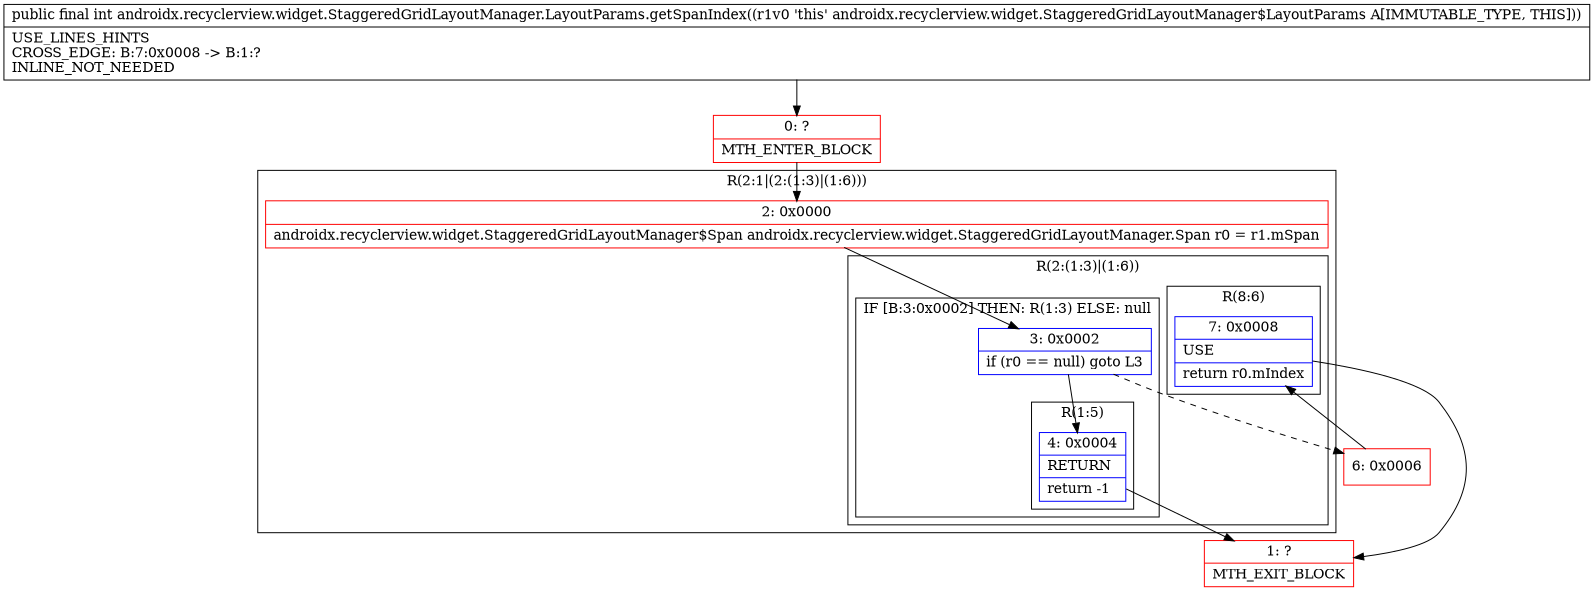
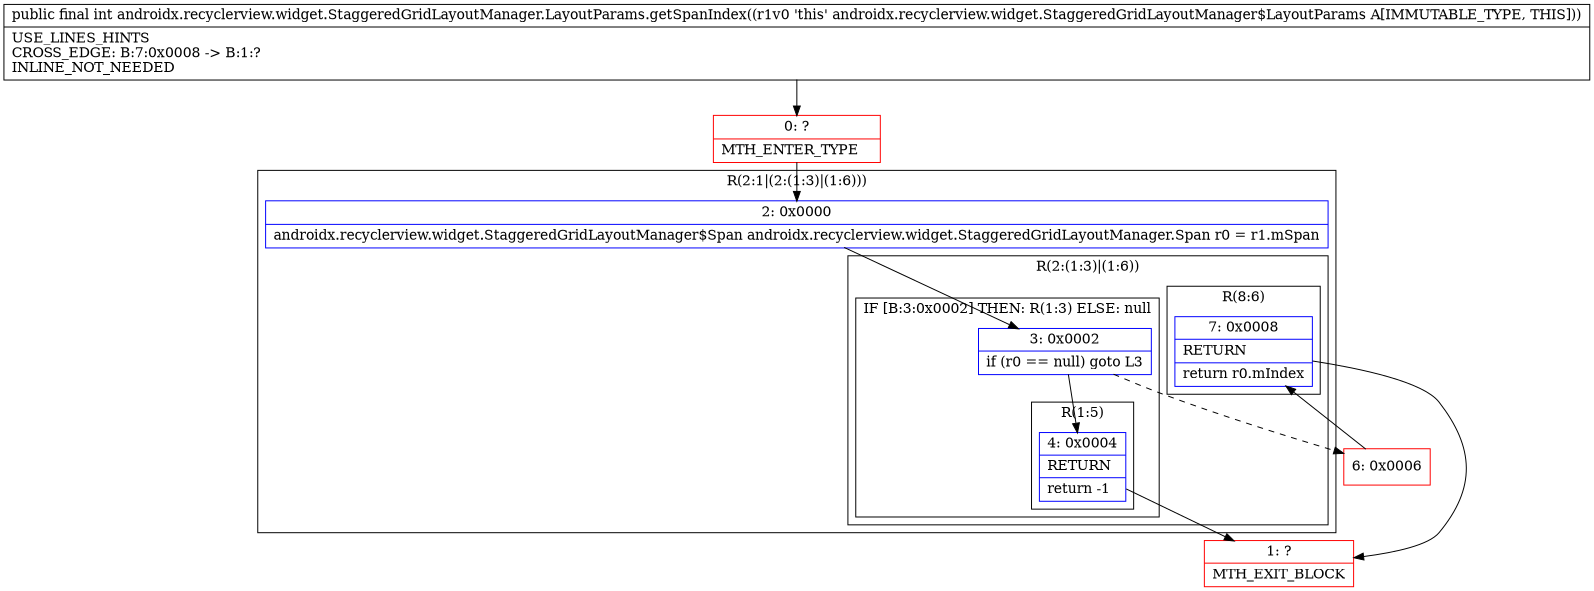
node "0: ?": text "MTH_ENTER_BLOCK" -> "MTH_ENTER_TYPE"
node "2: 0x0000": color red -> blue
node "7: 0x0008": text "USE" -> "RETURN"
